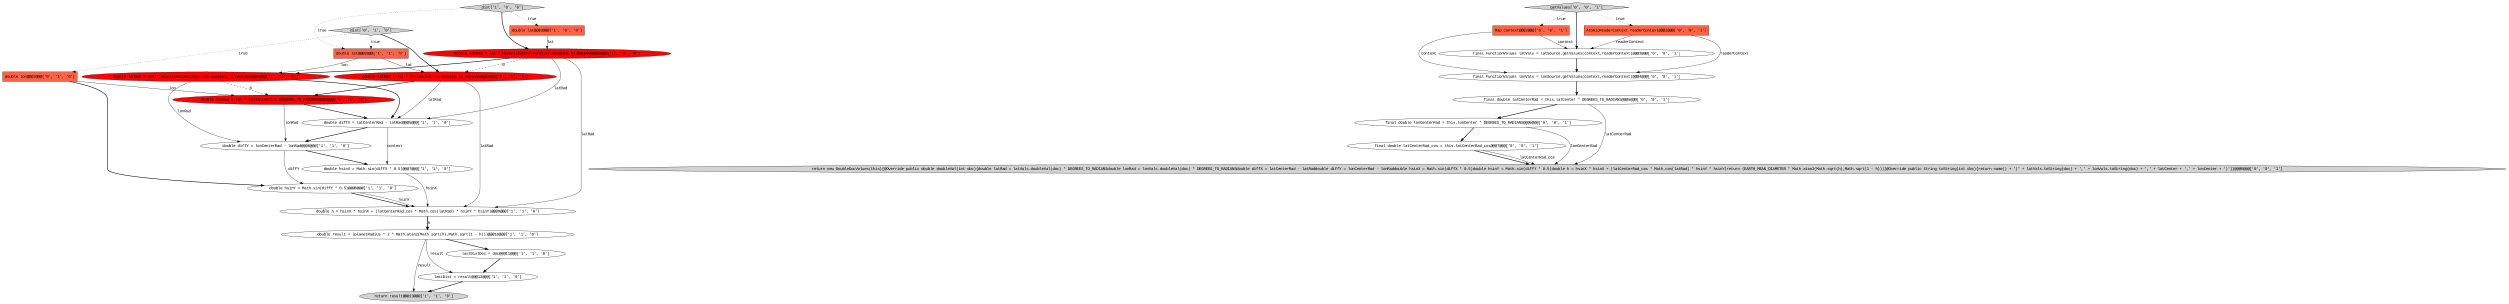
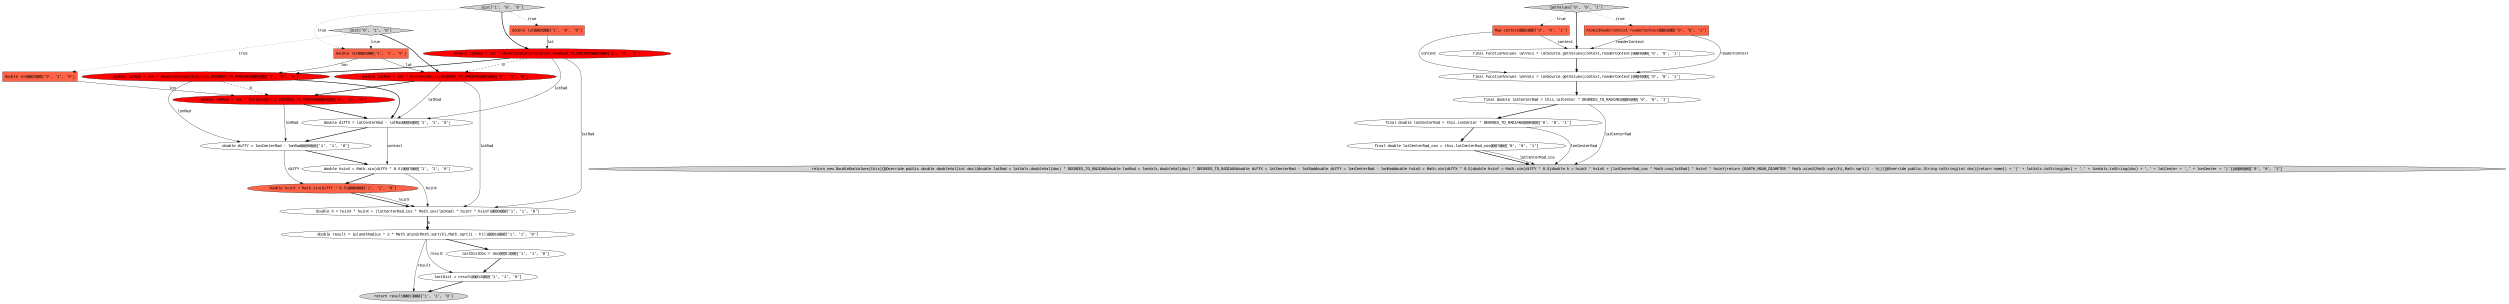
edge "double lon@@@2@@@['0', '1', '0']" -> "double hsinY = Math.sin(diffY * 0.5)@@@8@@@['1', '1', '0']": now "double hsinX = Math.sin(diffX * 0.5)@@@7@@@['1', '1', '0']" -> "double hsinY = Math.sin(diffY * 0.5)@@@8@@@['1', '1', '0']"
node "double hsinY = Math.sin(diffY * 0.5)@@@8@@@['1', '1', '0']": fillcolor white -> tomato
